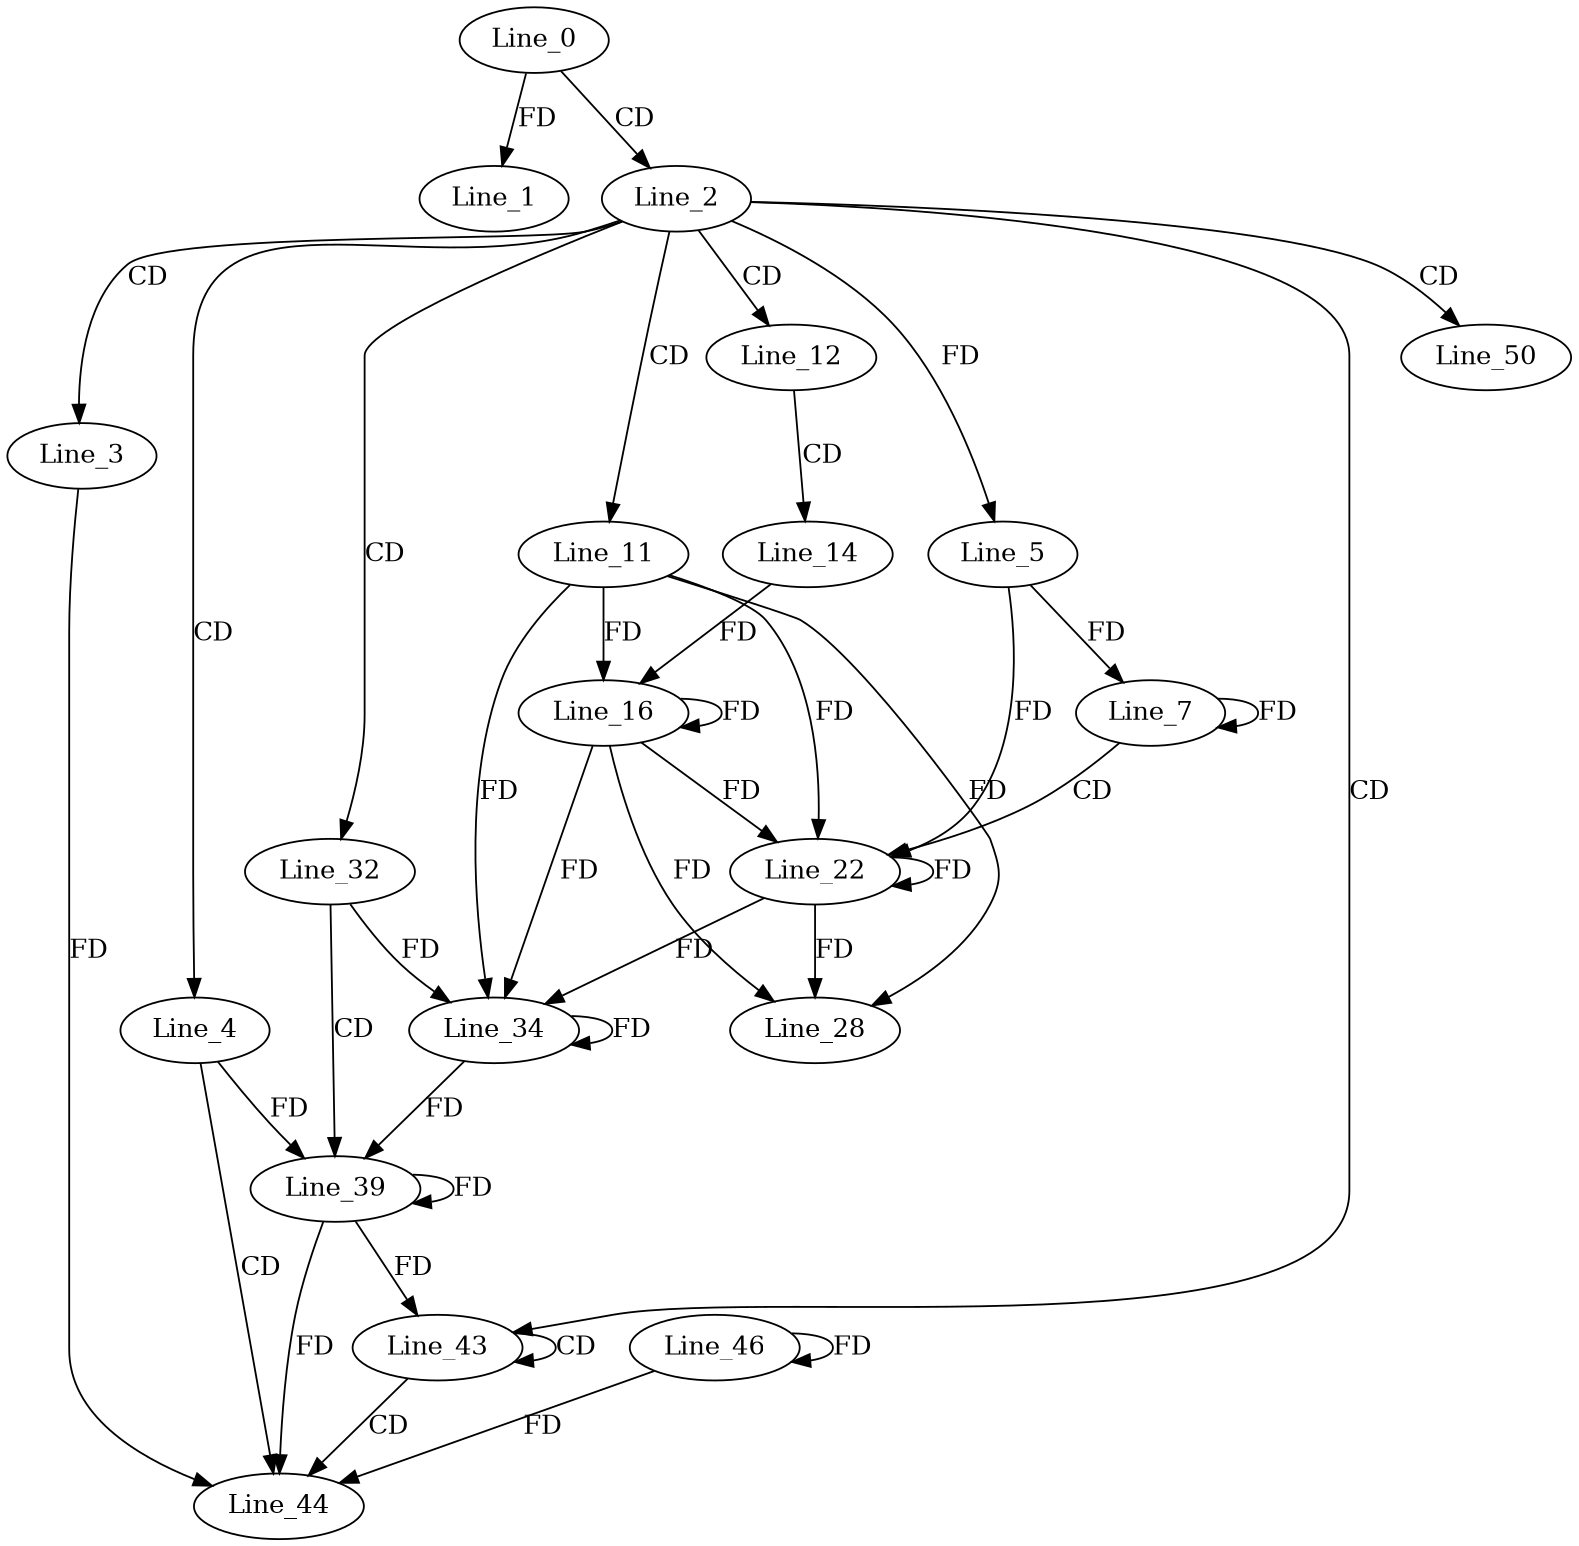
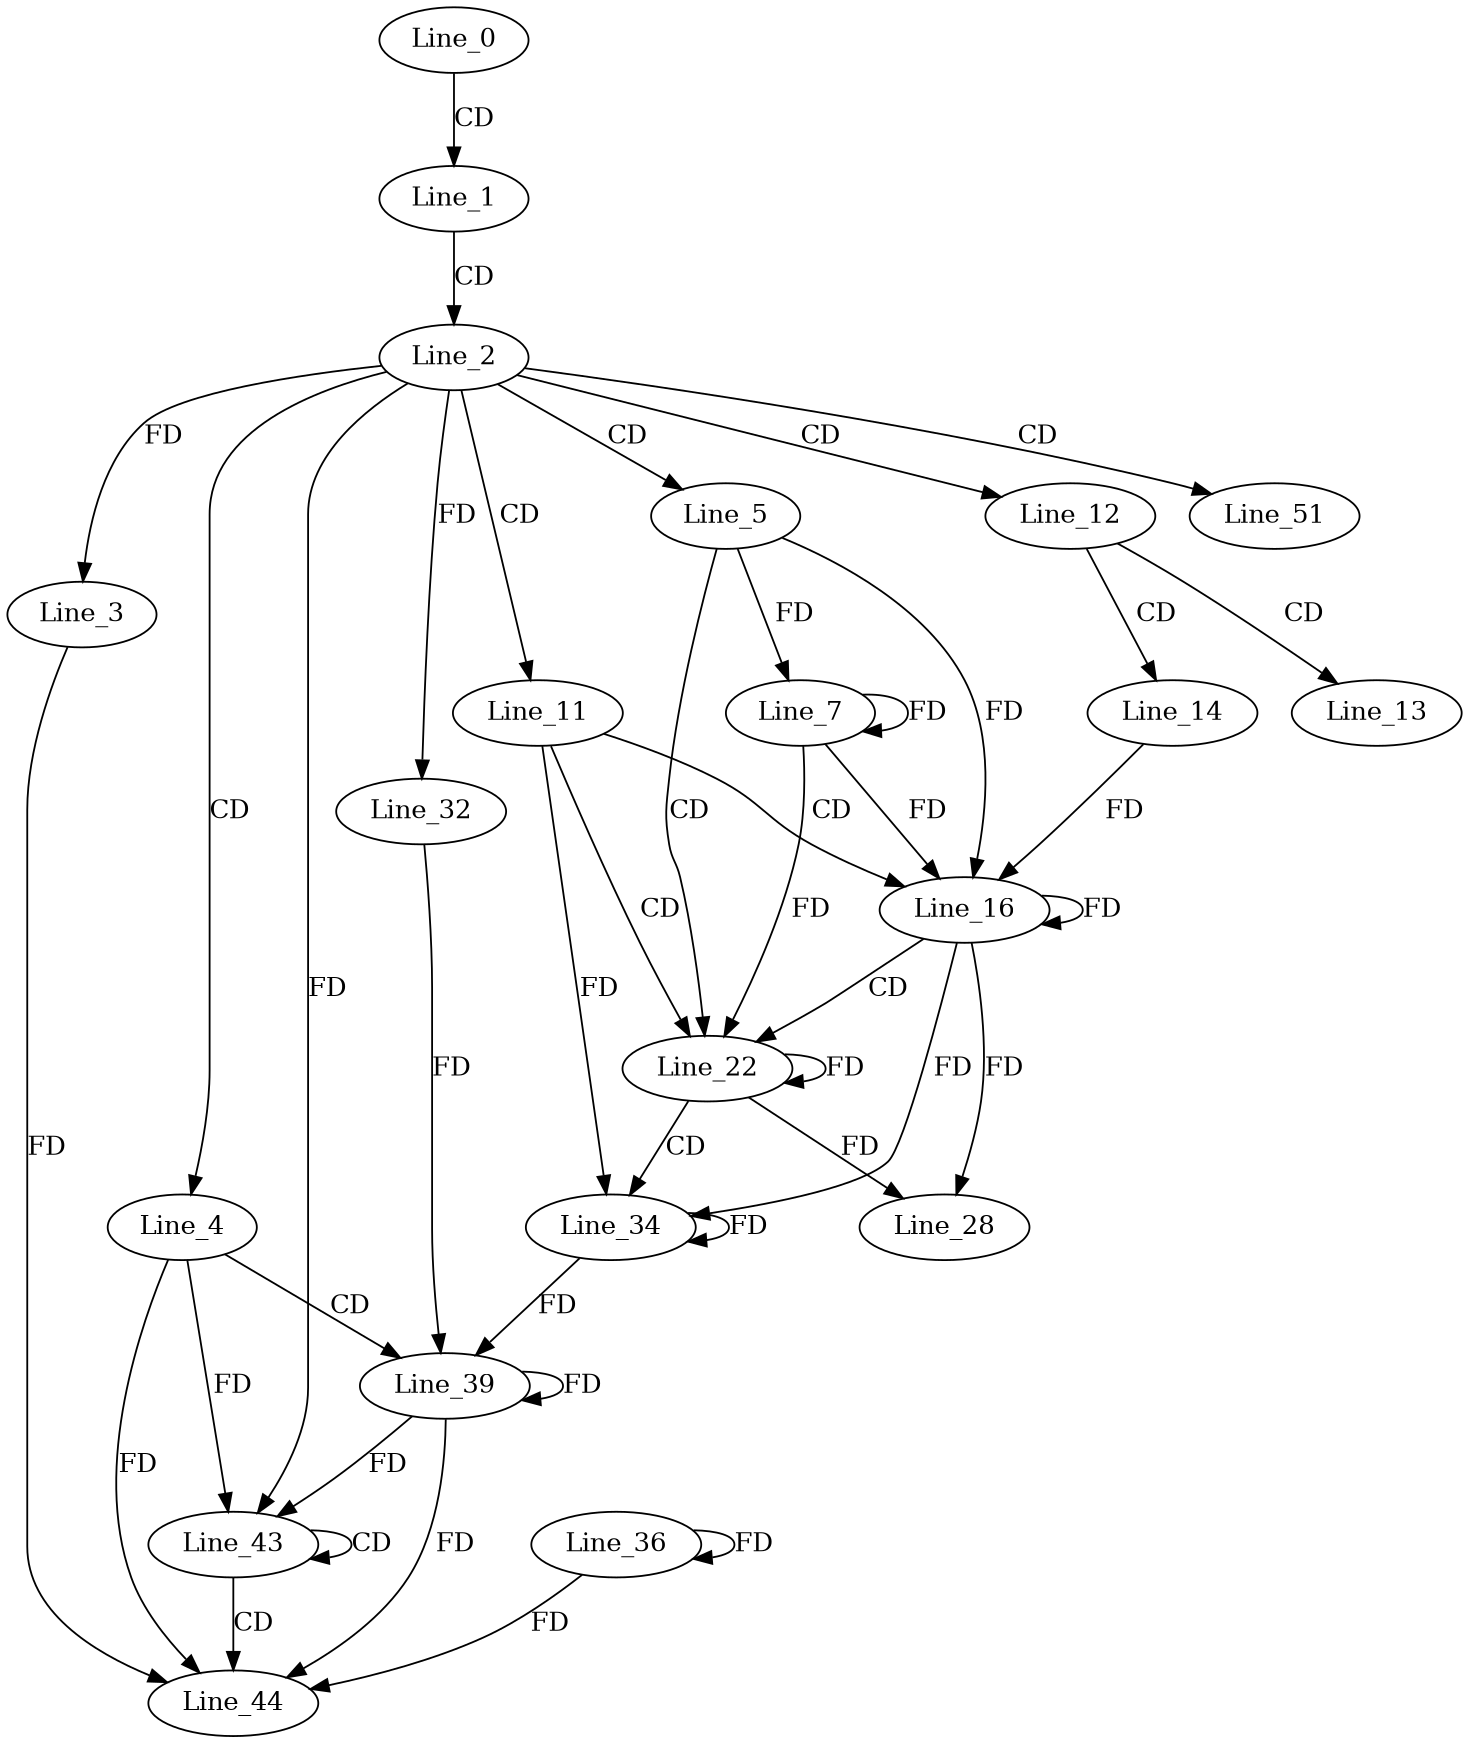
edge "Line_0" -> "Line_2": now "Line_1" -> "Line_2"
edge "Line_0" -> "Line_1": label "FD" -> "CD"
edge "Line_2" -> "Line_3": label "CD" -> "FD"
edge "Line_2" -> "Line_5": label "FD" -> "CD"
node "Line_50": label "Line_50" -> "Line_51"
edge "Line_2" -> "Line_32": label "CD" -> "FD"
edge "Line_11" -> "Line_16": label "FD" -> "CD"
edge "Line_5" -> "Line_16": added, label "FD"
edge "Line_11" -> "Line_22": label "FD" -> "CD"
edge "Line_5" -> "Line_22": label "FD" -> "CD"
node "Line_13": added
edge "Line_11" -> "Line_28": removed, label "FD"
edge "Line_16" -> "Line_22": label "FD" -> "CD"
edge "Line_7" -> "Line_22": label "CD" -> "FD"
edge "Line_2" -> "Line_43": label "CD" -> "FD"
edge "Line_7" -> "Line_16": added, label "FD"
edge "Line_22" -> "Line_34": label "FD" -> "CD"
edge "Line_32" -> "Line_34": removed, label "FD"
edge "Line_32" -> "Line_39": label "CD" -> "FD"
edge "Line_4" -> "Line_39": label "FD" -> "CD"
edge "Line_4" -> "Line_44": label "CD" -> "FD"
node "Line_46": label "Line_46" -> "Line_36"
edge "Line_4" -> "Line_43": added, label "FD"
